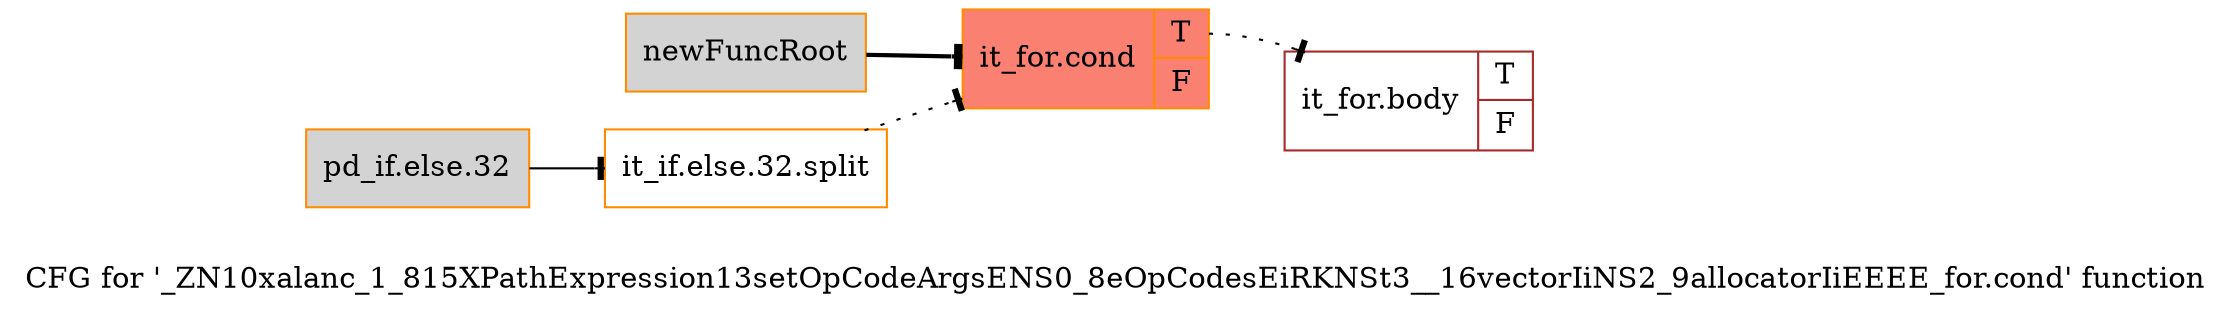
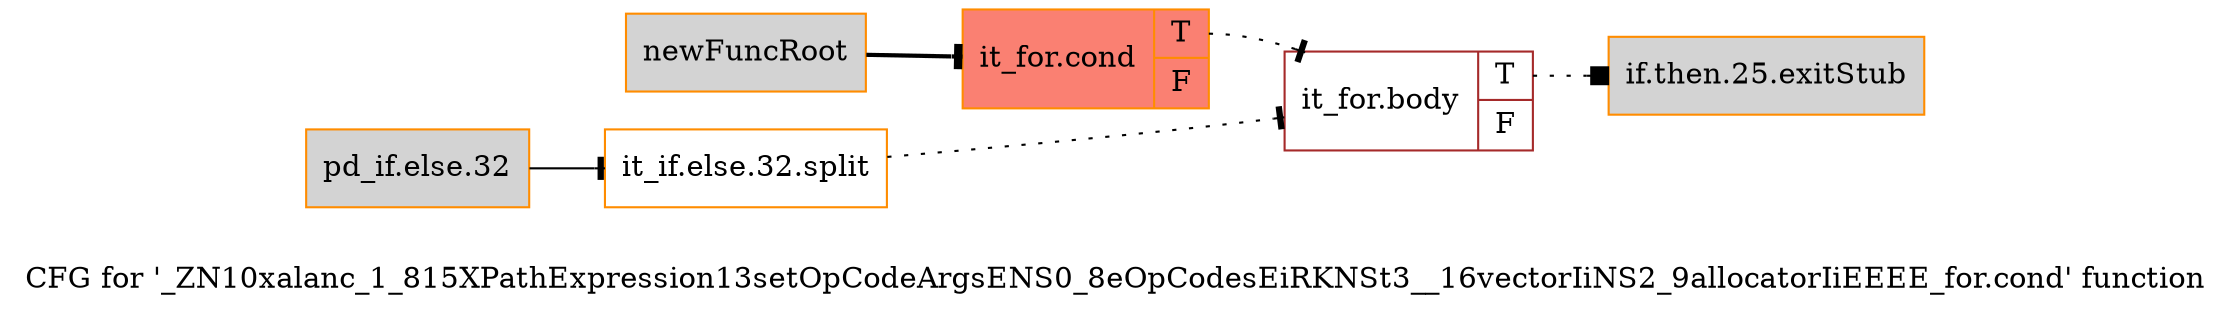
node "if.then.25.exitStub": added
edge "it_if.else.32.split" -> "it_for.cond": now "it_if.else.32.split" -> "it_for.body"
